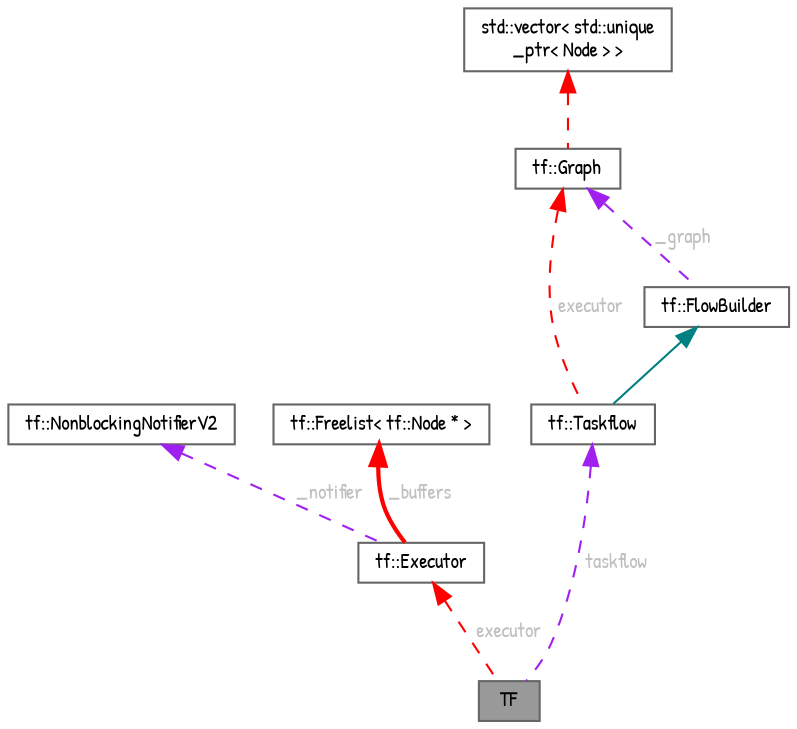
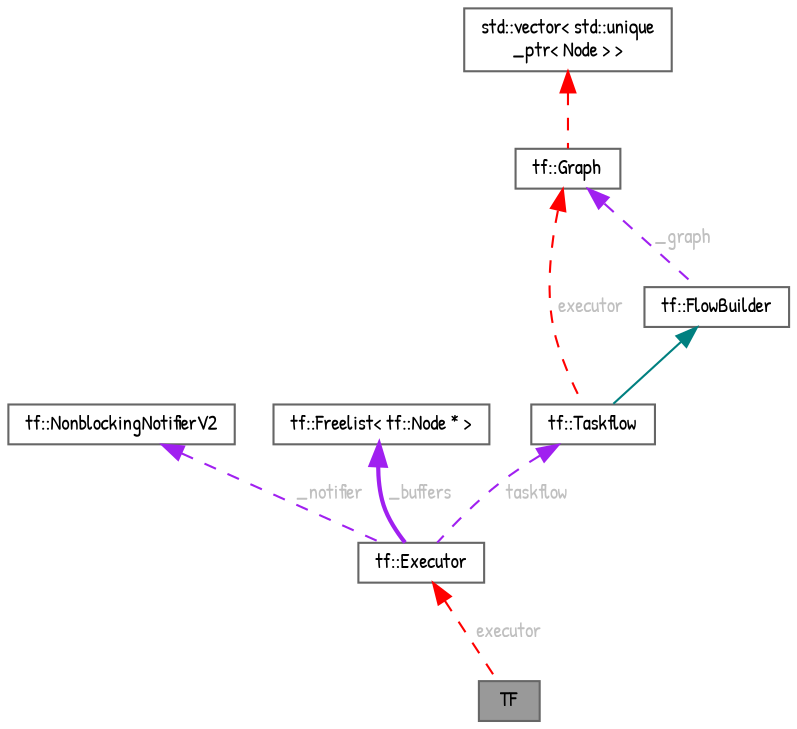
edge "tf::Executor" -> "tf::Freelist< tf::Node * >": color red -> purple
edge "TF" -> "tf::Taskflow": now "tf::Executor" -> "tf::Taskflow"
